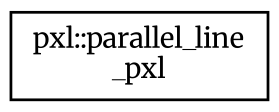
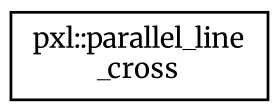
node "pxl::parallel_line _pxl": label "pxl::parallel_line _pxl" -> "pxl::parallel_line _cross"
